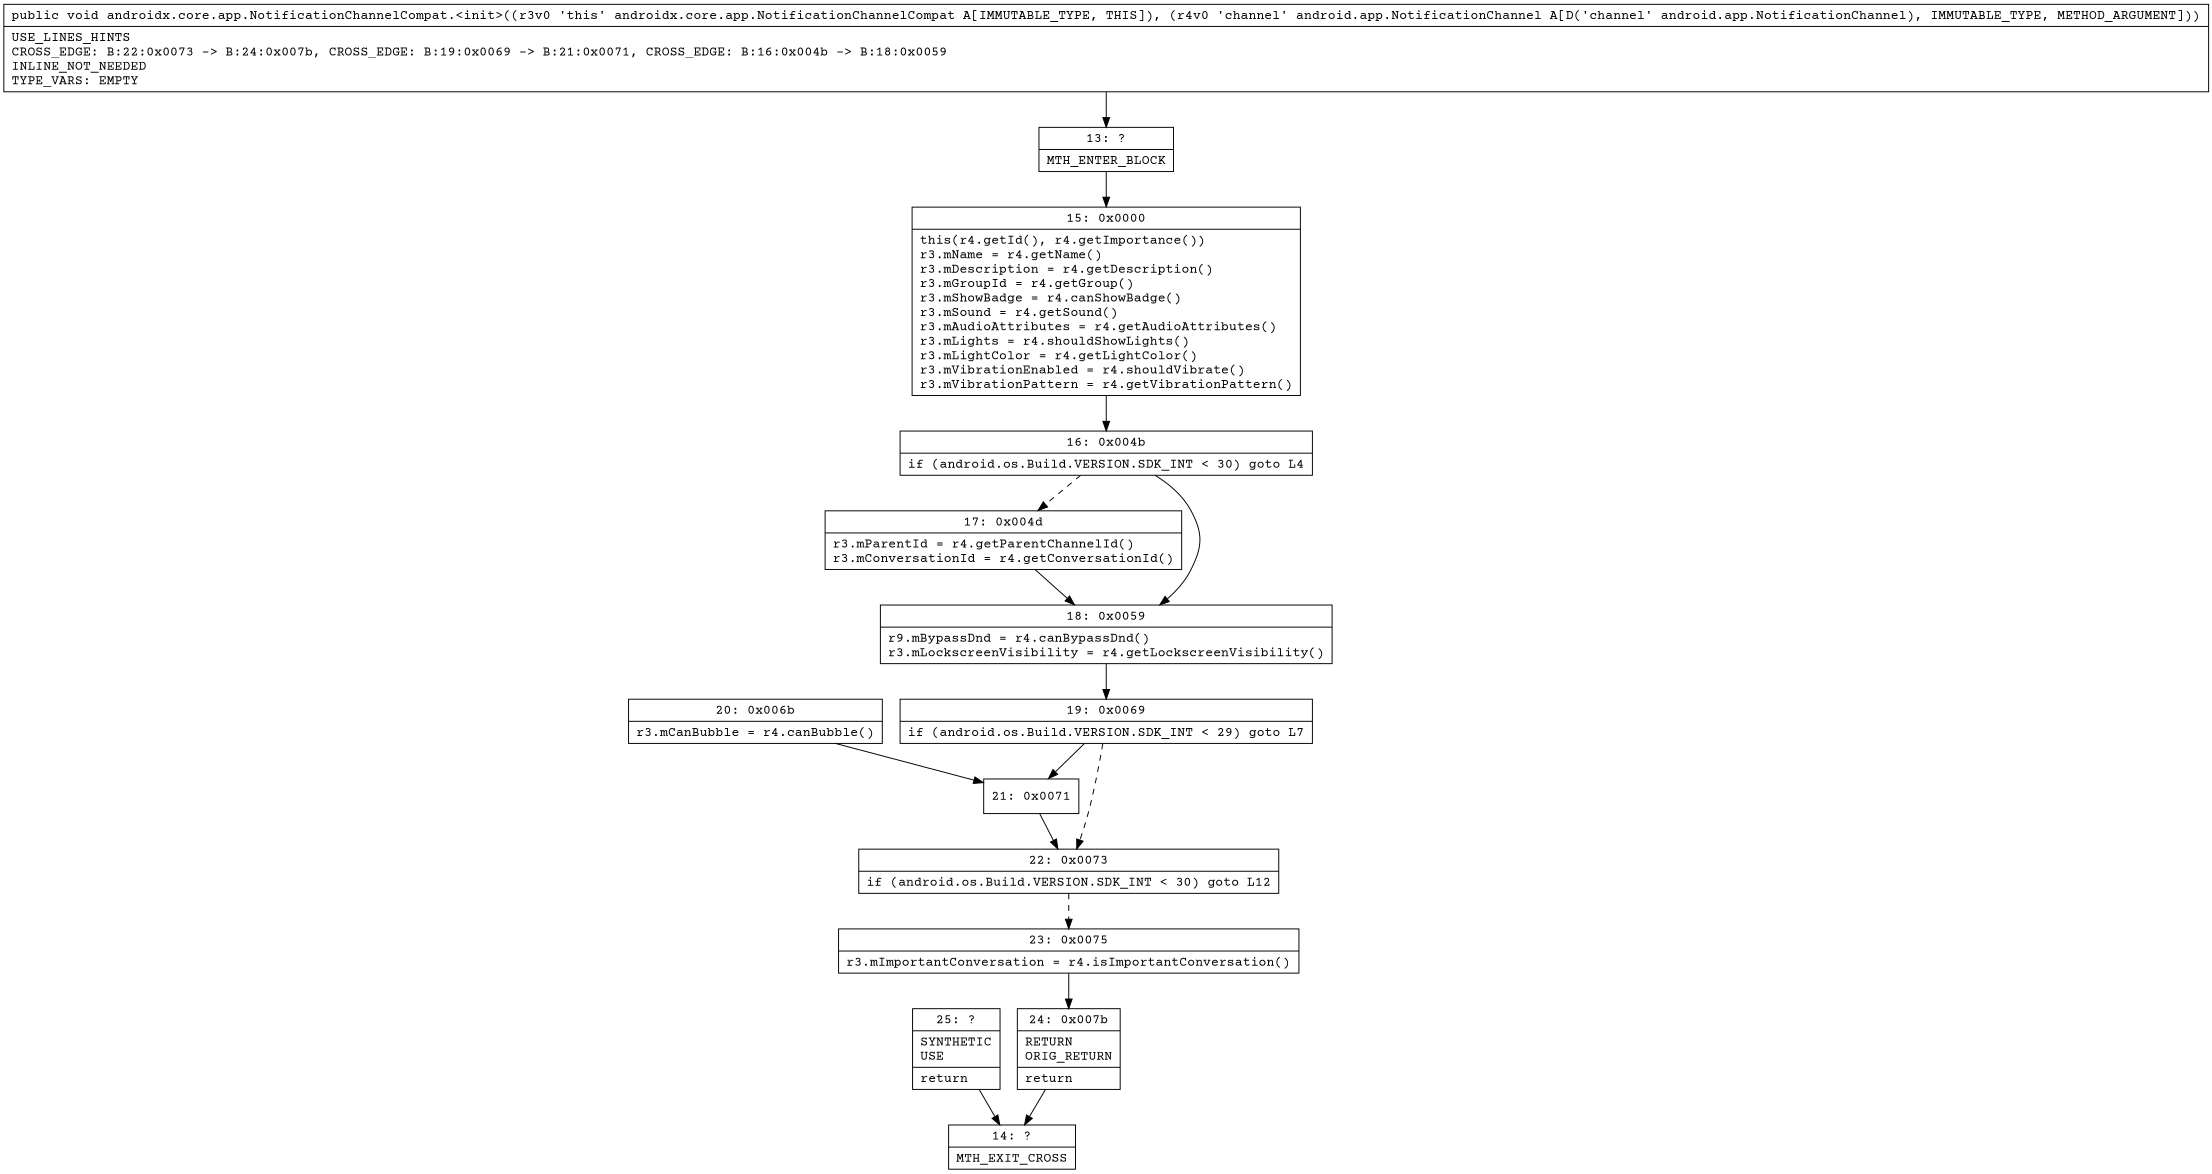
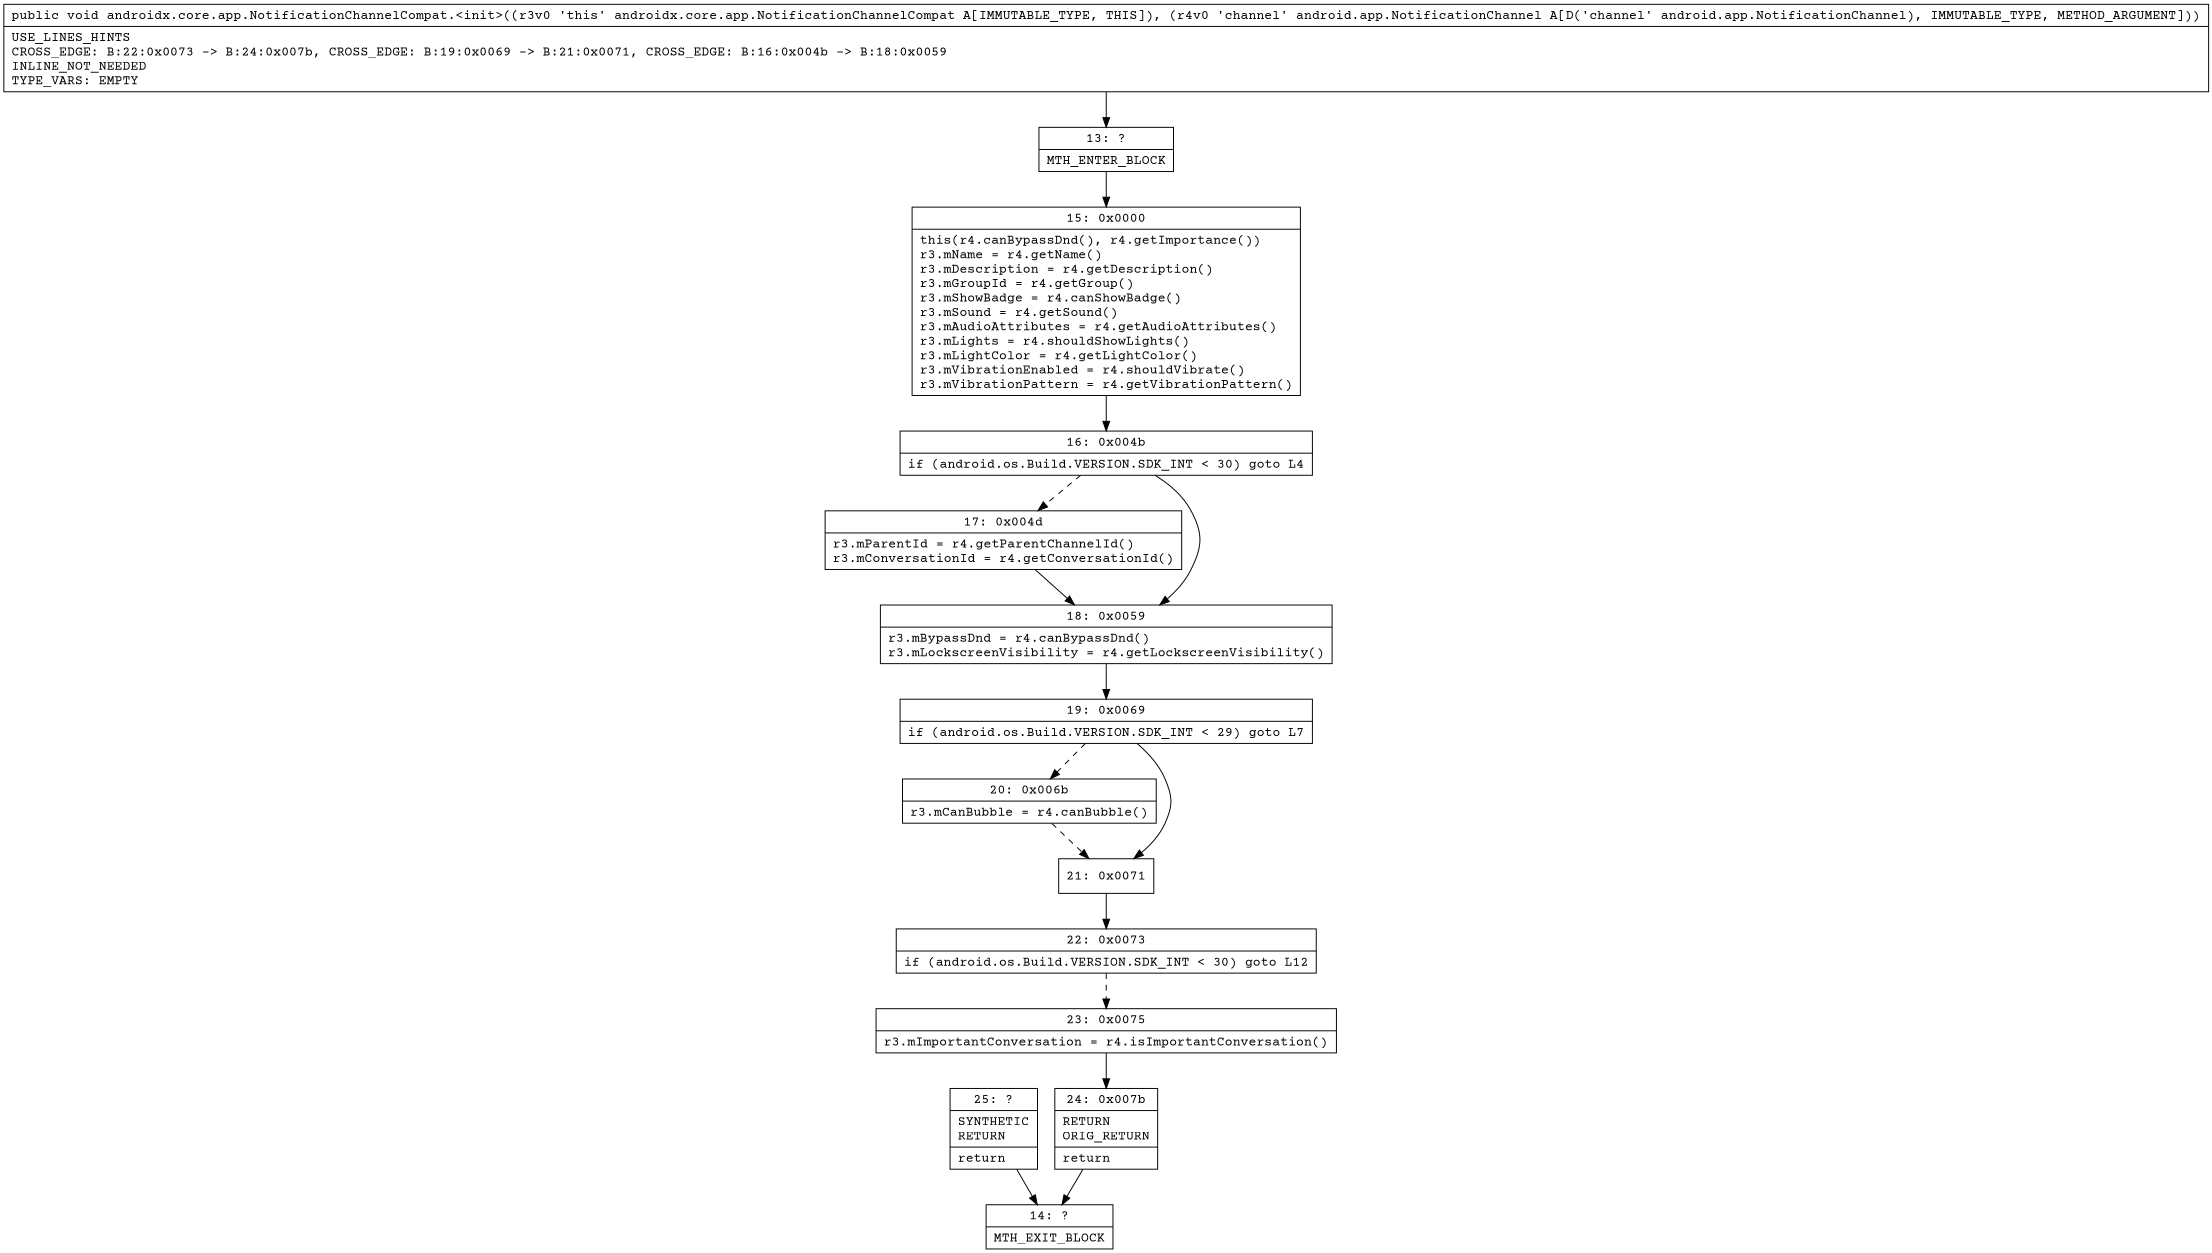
node "15: 0x0000": text "this(r4.getId(), r4.getImportance())" -> "this(r4.canBypassDnd(), r4.getImportance())"
node "18: 0x0059": text "r9.mBypassDnd = r4.canBypassDnd()" -> "r3.mBypassDnd = r4.canBypassDnd()"
edge "20: 0x006b" -> "21: 0x0071": style solid -> dashed
edge "19: 0x0069" -> "22: 0x0073": now "19: 0x0069" -> "20: 0x006b"
node "25: ?": text "USE" -> "RETURN"
node "14: ?": text "MTH_EXIT_CROSS" -> "MTH_EXIT_BLOCK"
